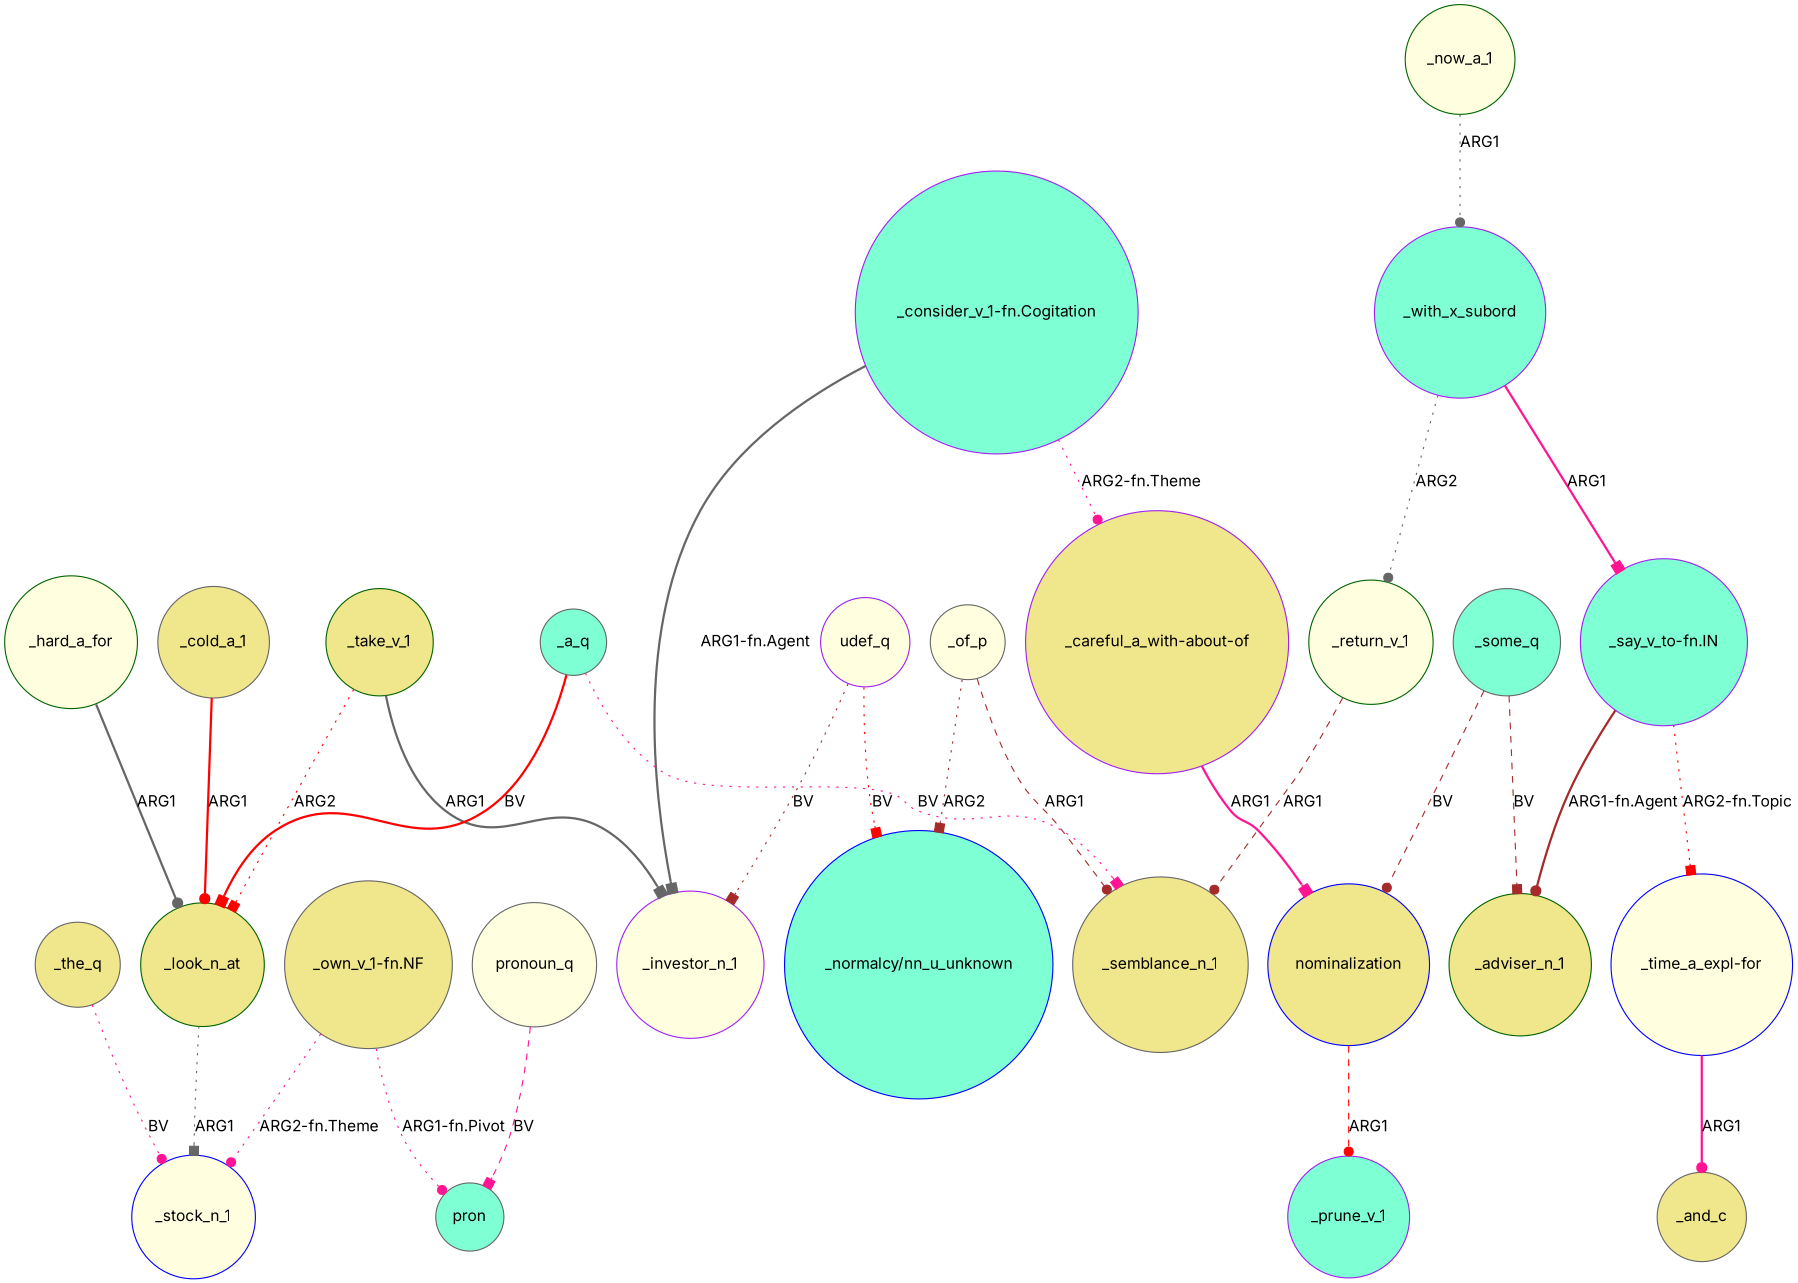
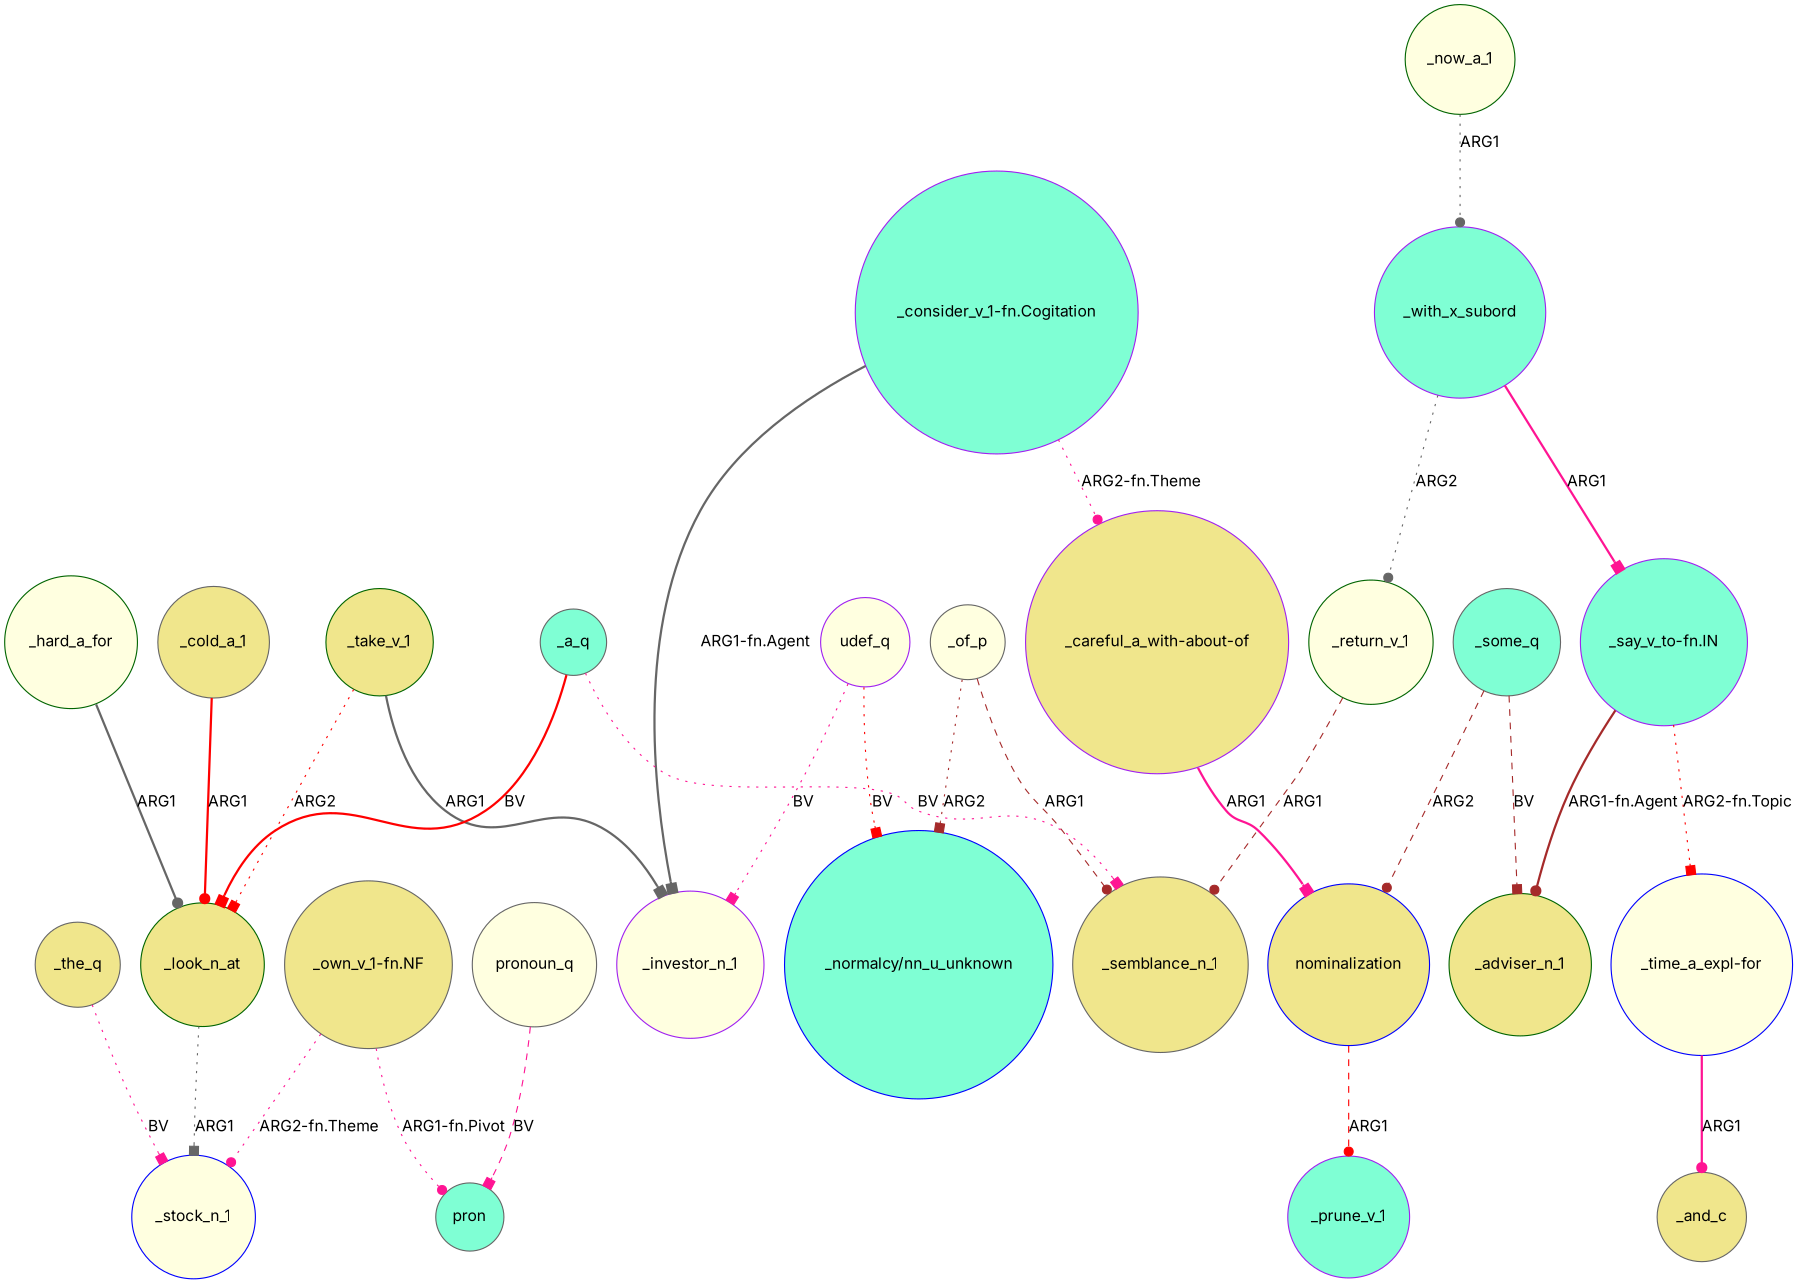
edge "udef_q" -> "_investor_n_1": color brown -> deeppink
edge "_some_q" -> "nominalization": label "BV" -> "ARG2"
edge "_the_q" -> "_stock_n_1": arrowhead dot -> box
